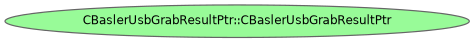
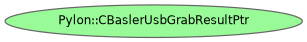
node "CBaslerUsbGrabResultPtr::CBaslerUsbGrabResultPtr": label "CBaslerUsbGrabResultPtr::CBaslerUsbGrabResultPtr" -> "Pylon::CBaslerUsbGrabResultPtr"
